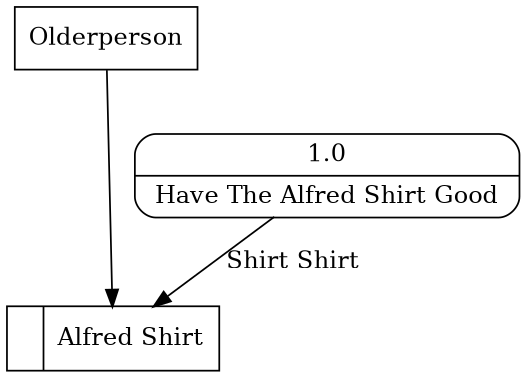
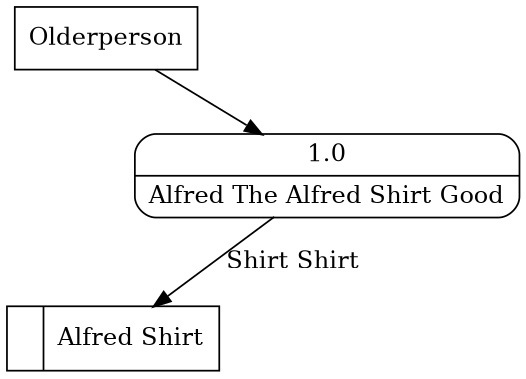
edge "Olderperson" -> "Alfred Shirt": now "Olderperson" -> "1.0"
node "1.0": text "Have The Alfred Shirt Good" -> "Alfred The Alfred Shirt Good"
